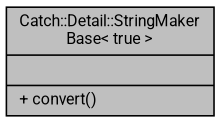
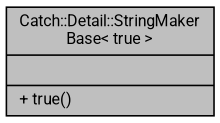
node "Catch::Detail::StringMaker": text "+ convert()" -> "+ true()"
